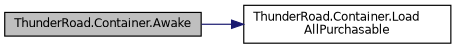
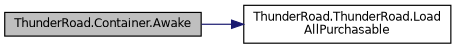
node "ThunderRoad.Container.Load AllPurchasable": label "ThunderRoad.Container.Load AllPurchasable" -> "ThunderRoad.ThunderRoad.Load AllPurchasable"
